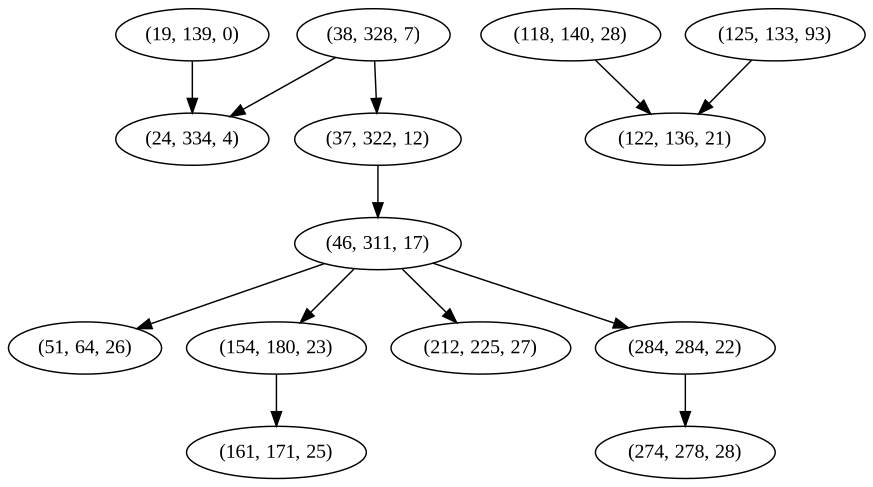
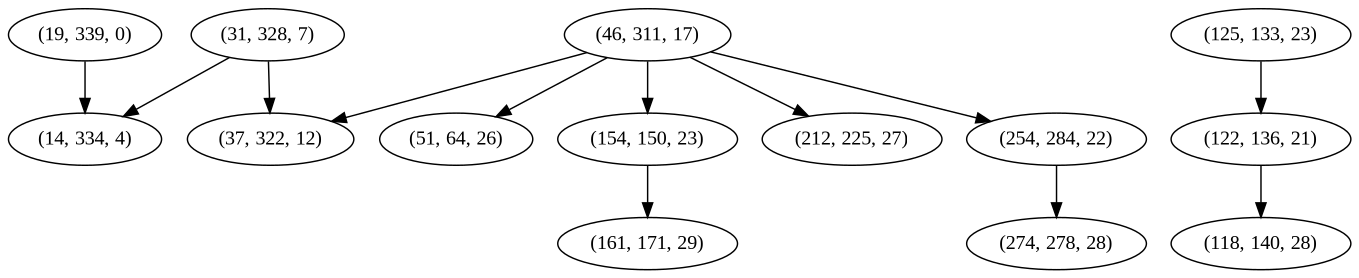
node "(19, 139, 0)": label "(19, 139, 0)" -> "(19, 339, 0)"
node "(38, 328, 7)": label "(38, 328, 7)" -> "(31, 328, 7)"
node "(125, 133, 93)": label "(125, 133, 93)" -> "(125, 133, 23)"
edge "(118, 140, 28)" -> "(122, 136, 21)": reversed
node "(24, 334, 4)": label "(24, 334, 4)" -> "(14, 334, 4)"
edge "(37, 322, 12)" -> "(46, 311, 17)": reversed
node "(154, 180, 23)": label "(154, 180, 23)" -> "(154, 150, 23)"
node "(284, 284, 22)": label "(284, 284, 22)" -> "(254, 284, 22)"
node "(161, 171, 25)": label "(161, 171, 25)" -> "(161, 171, 29)"
